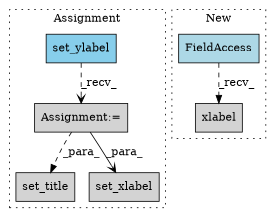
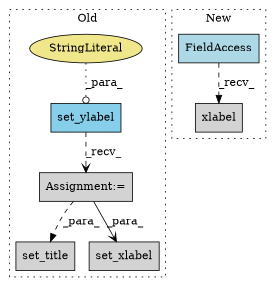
cluster "Assignment": label "Assignment" -> "Old"
node "StringLiteral": added
